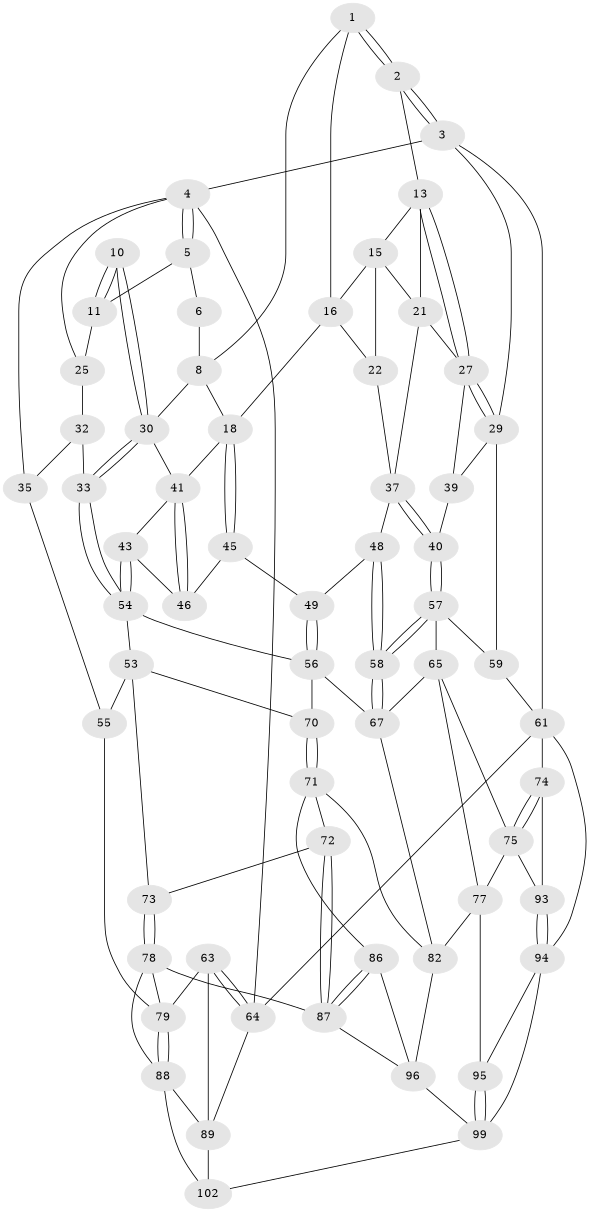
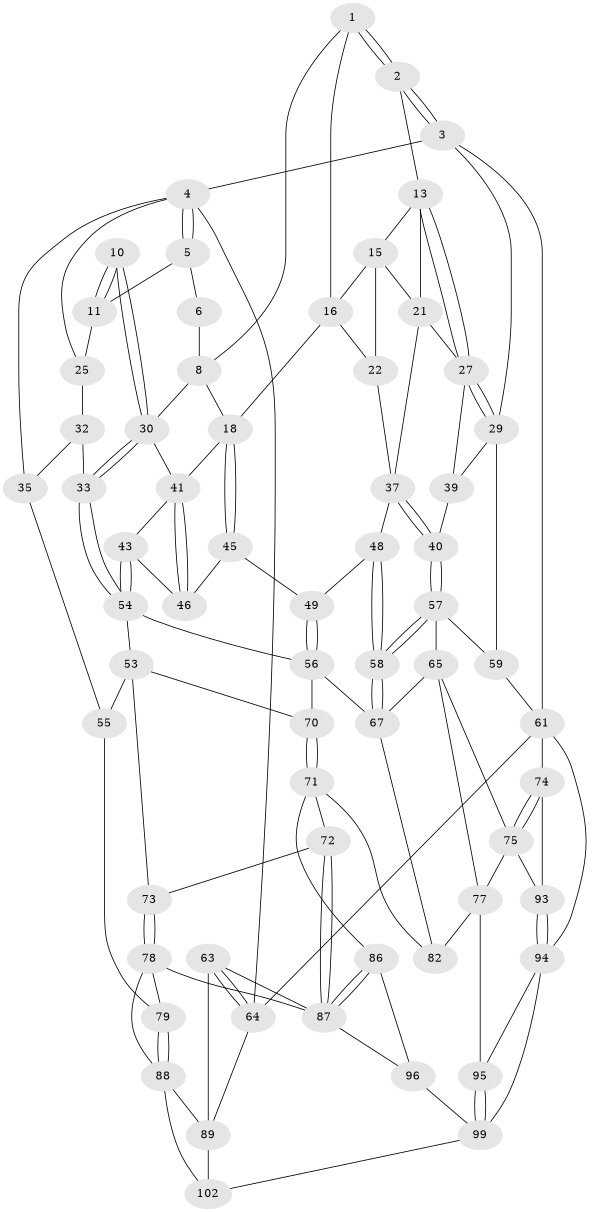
edge "63" -- "79": now "63" -- "87"
edge "82" -- "96": removed
